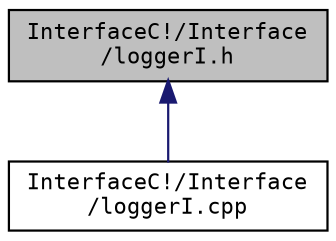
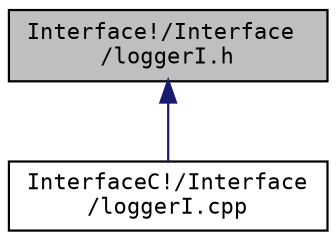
node "InterfaceC!/Interface /loggerI.h": label "InterfaceC!/Interface /loggerI.h" -> "Interface!/Interface /loggerI.h"
